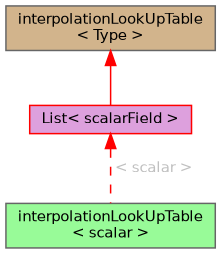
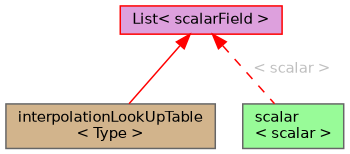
edge "List< scalarField >" -> "interpolationLookUpTable < Type >": reversed
node "interpolationLookUpTable < scalar >": label "interpolationLookUpTable < scalar >" -> "scalar < scalar >"
